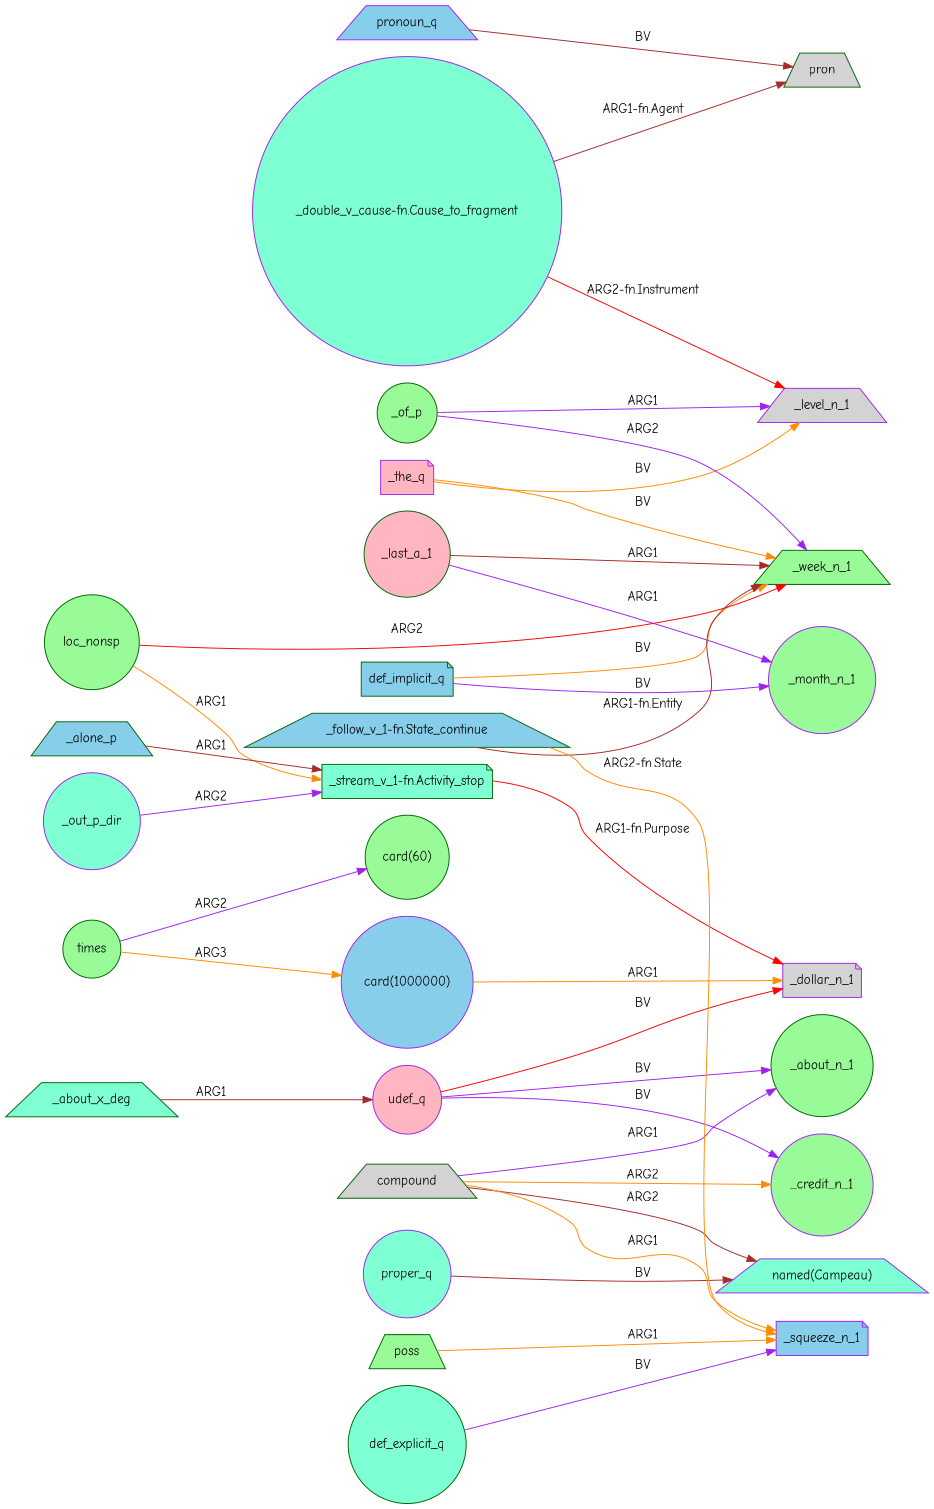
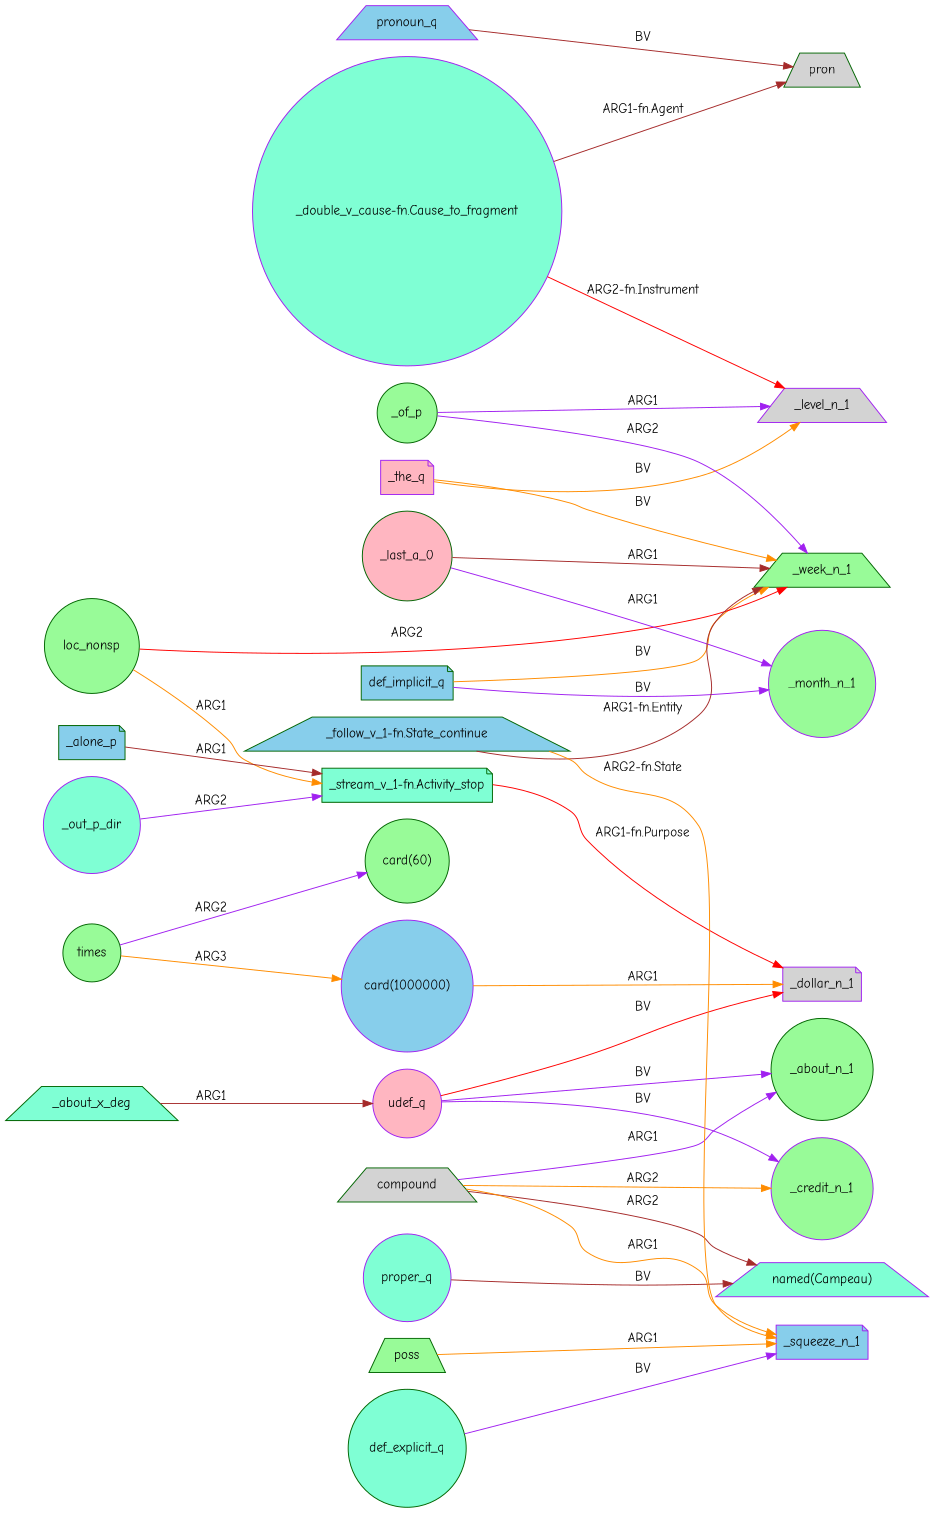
node "_last_a_1": label "_last_a_1" -> "_last_a_0"
node "_alone_p": shape trapezium -> note
